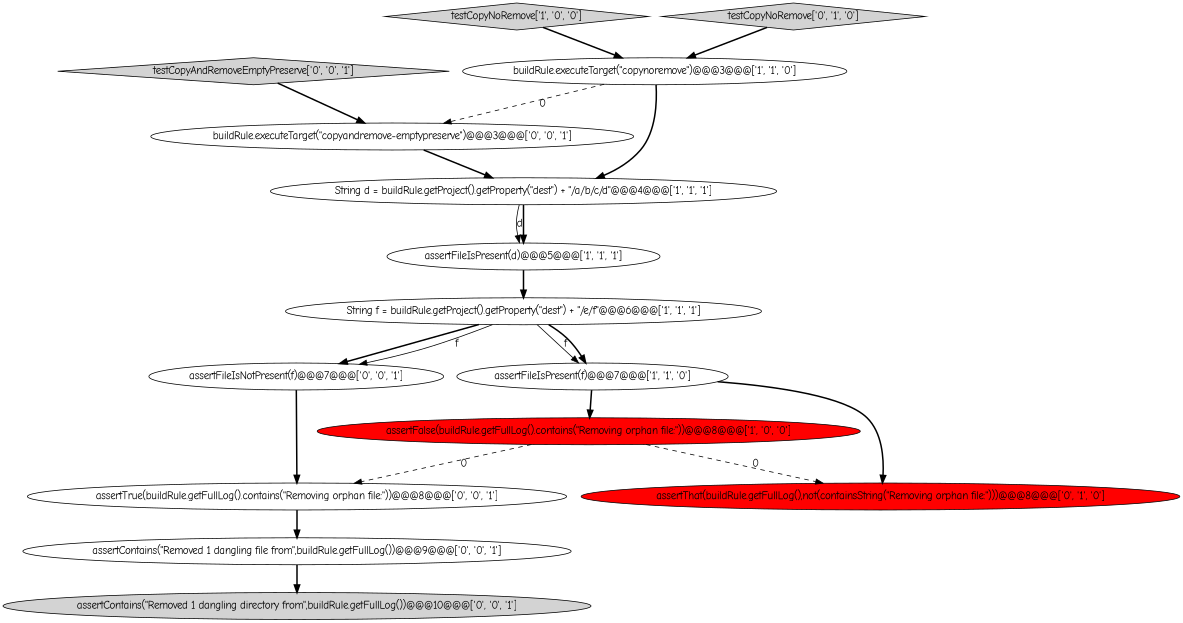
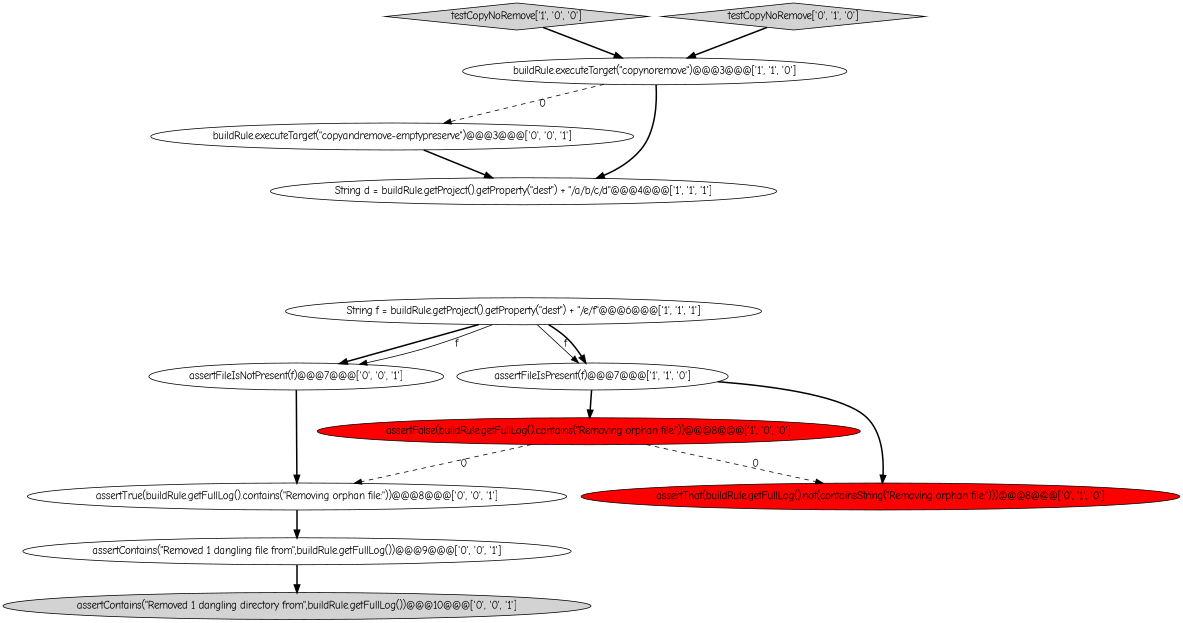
node "testCopyAndRemoveEmptyPreserve['0', '0', '1']": removed
node "assertFileIsPresent(d)@@@5@@@['1', '1', '1']": removed
